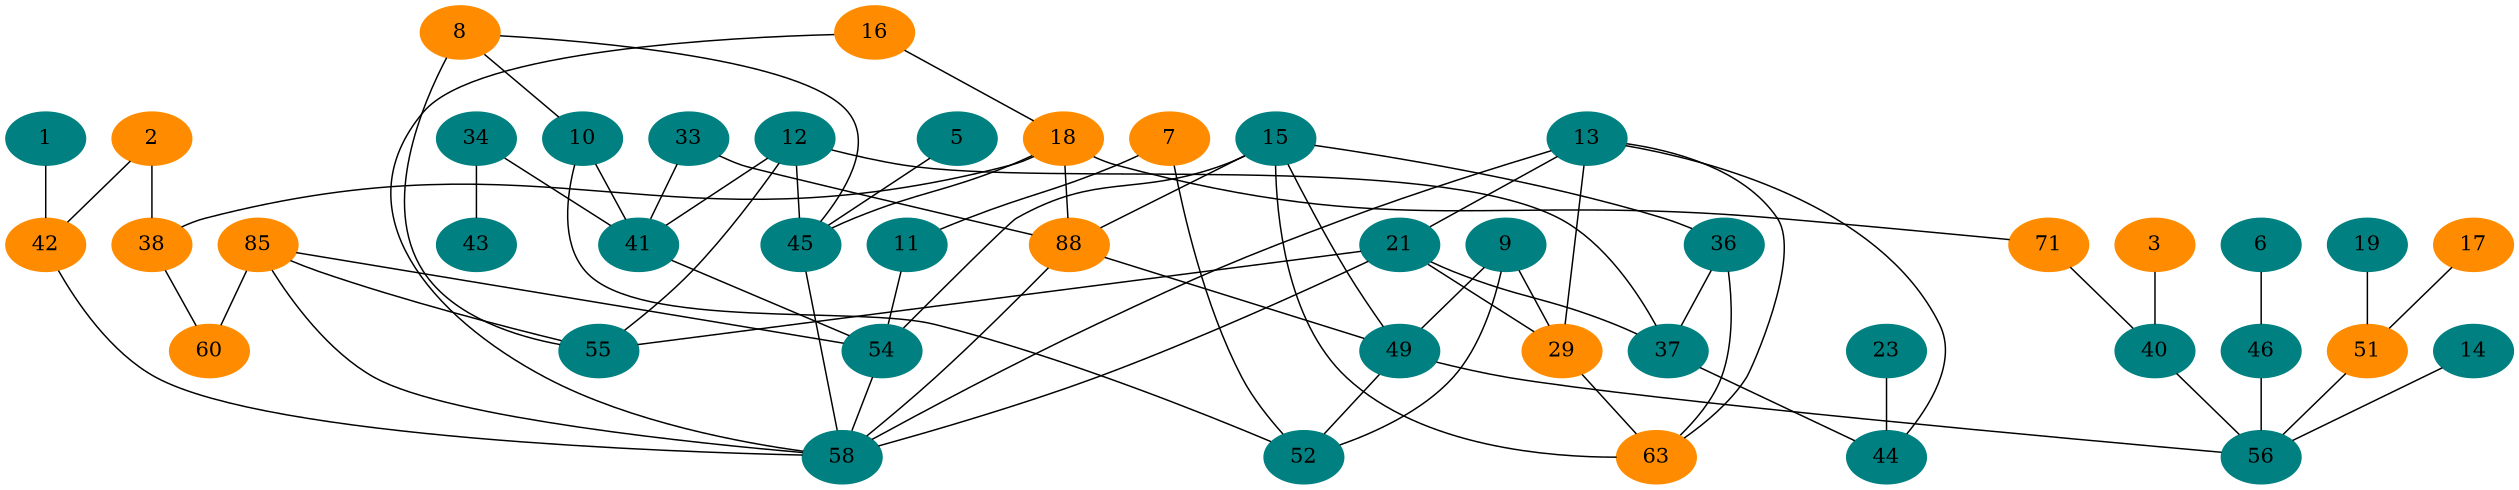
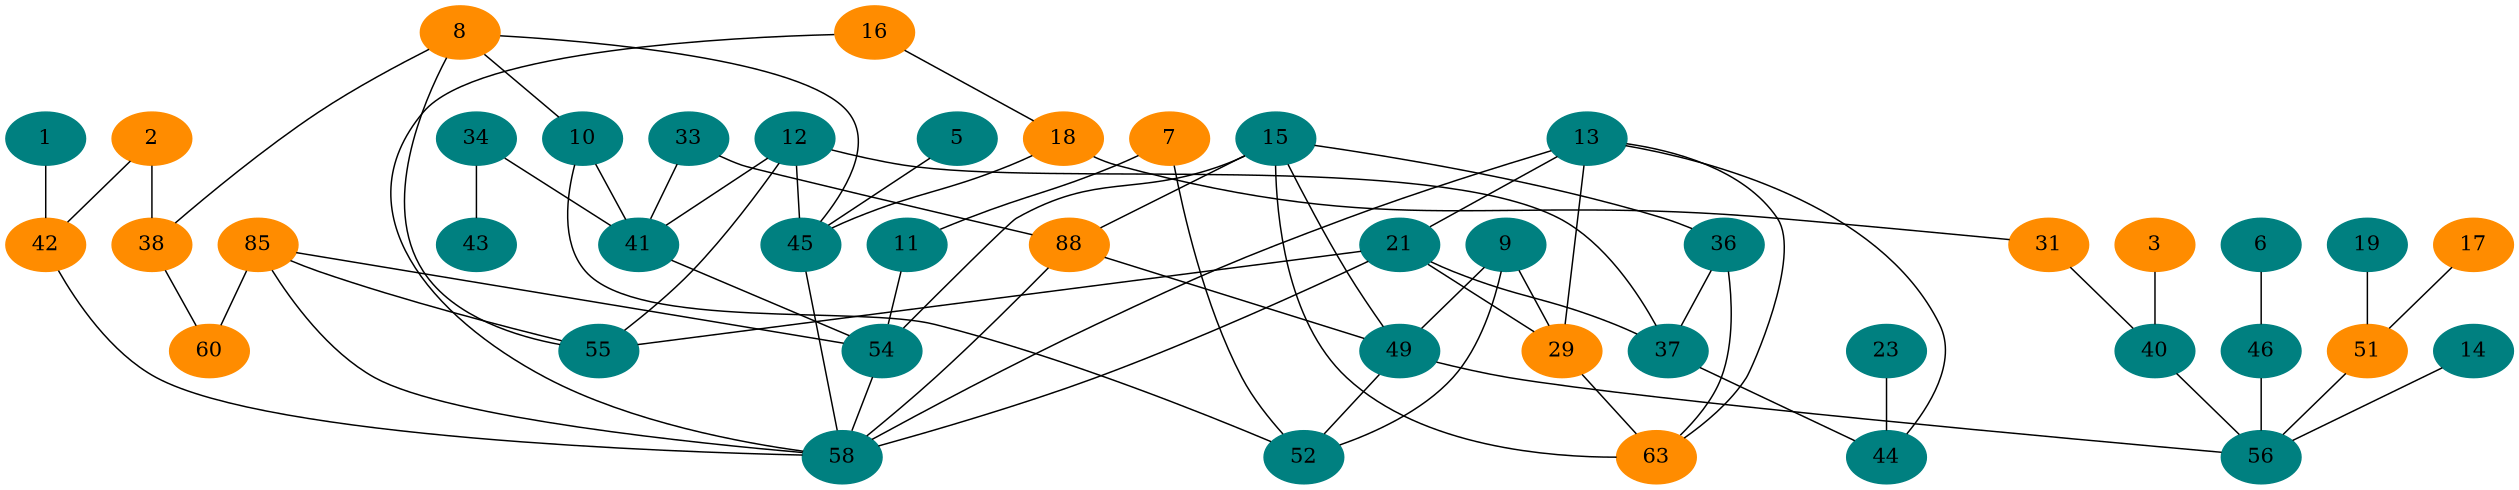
edge "18" -- "88": removed
edge "18" -- "38": now "8" -- "38"
node "71": label "71" -> "31"
